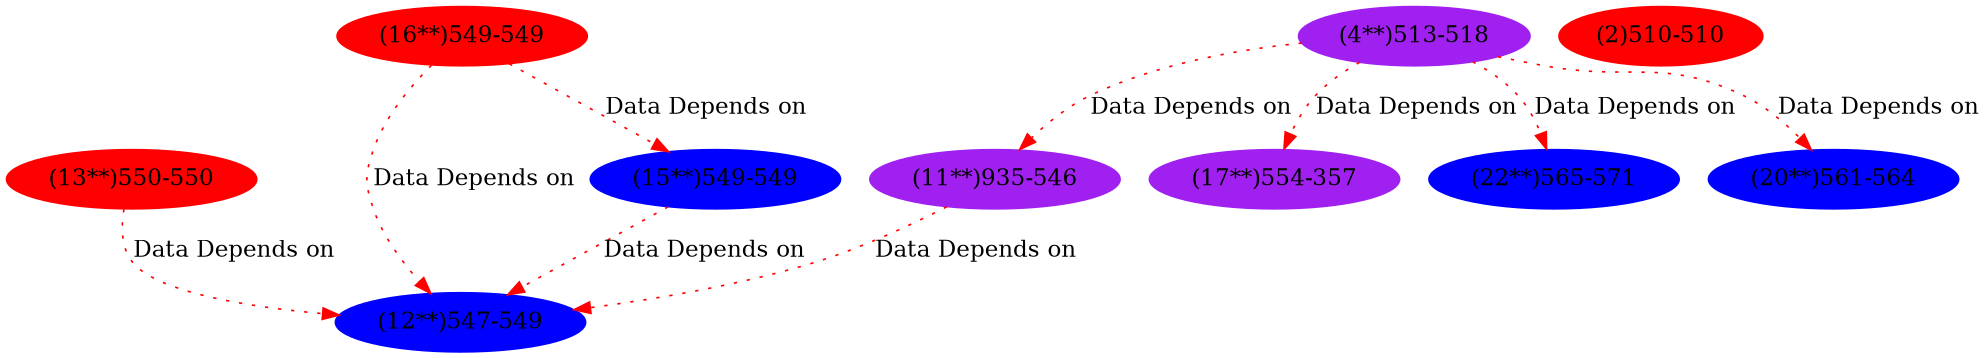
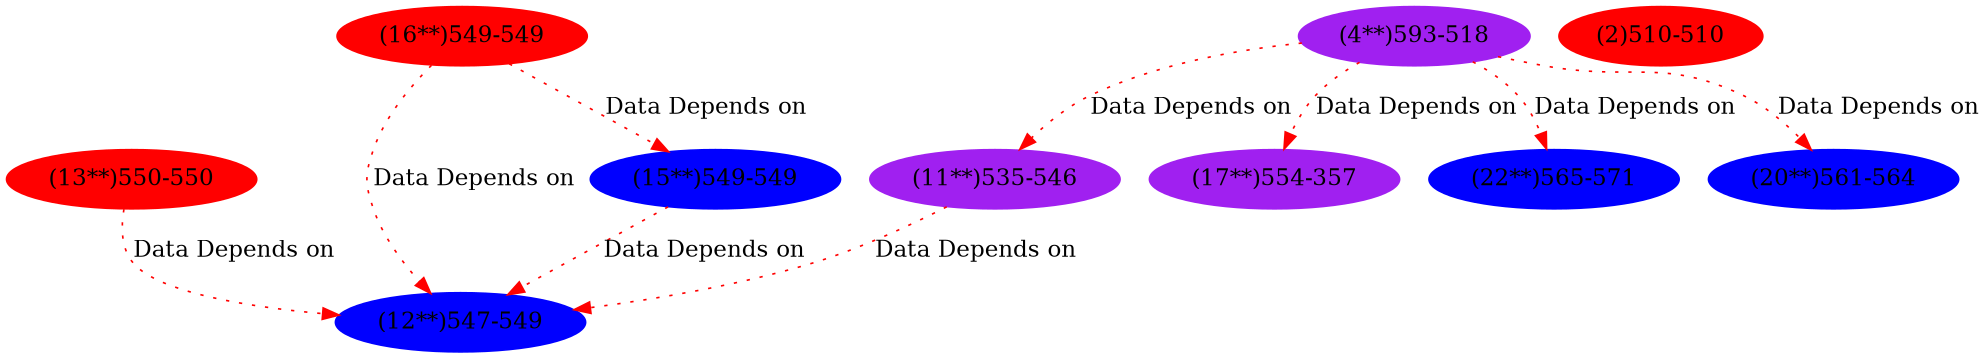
node "(4**)513-518": label "(4**)513-518" -> "(4**)593-518"
node "(11**)935-546": label "(11**)935-546" -> "(11**)535-546"
